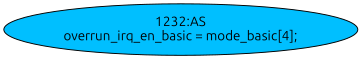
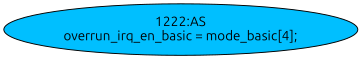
node "1232:AS overrun_irq_en_basic = mode_basic[4];": label "1232:AS overrun_irq_en_basic = mode_basic[4];" -> "1222:AS overrun_irq_en_basic = mode_basic[4];"
